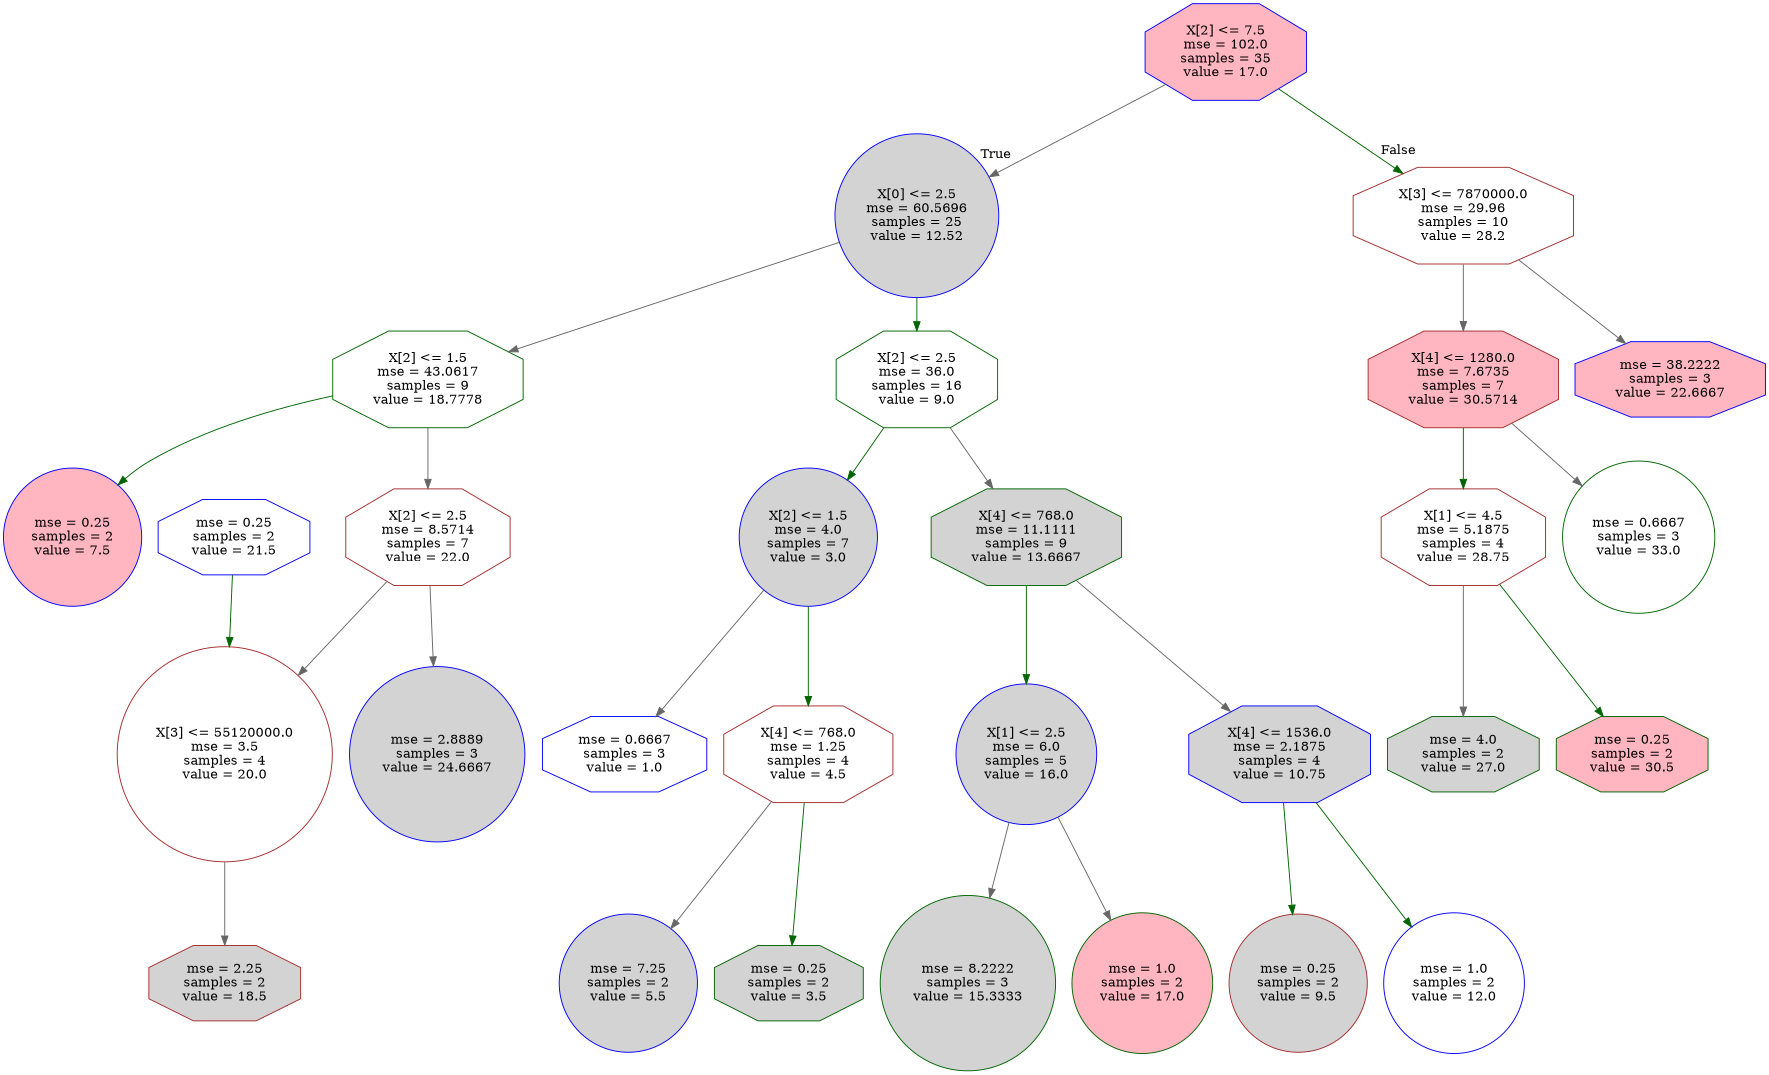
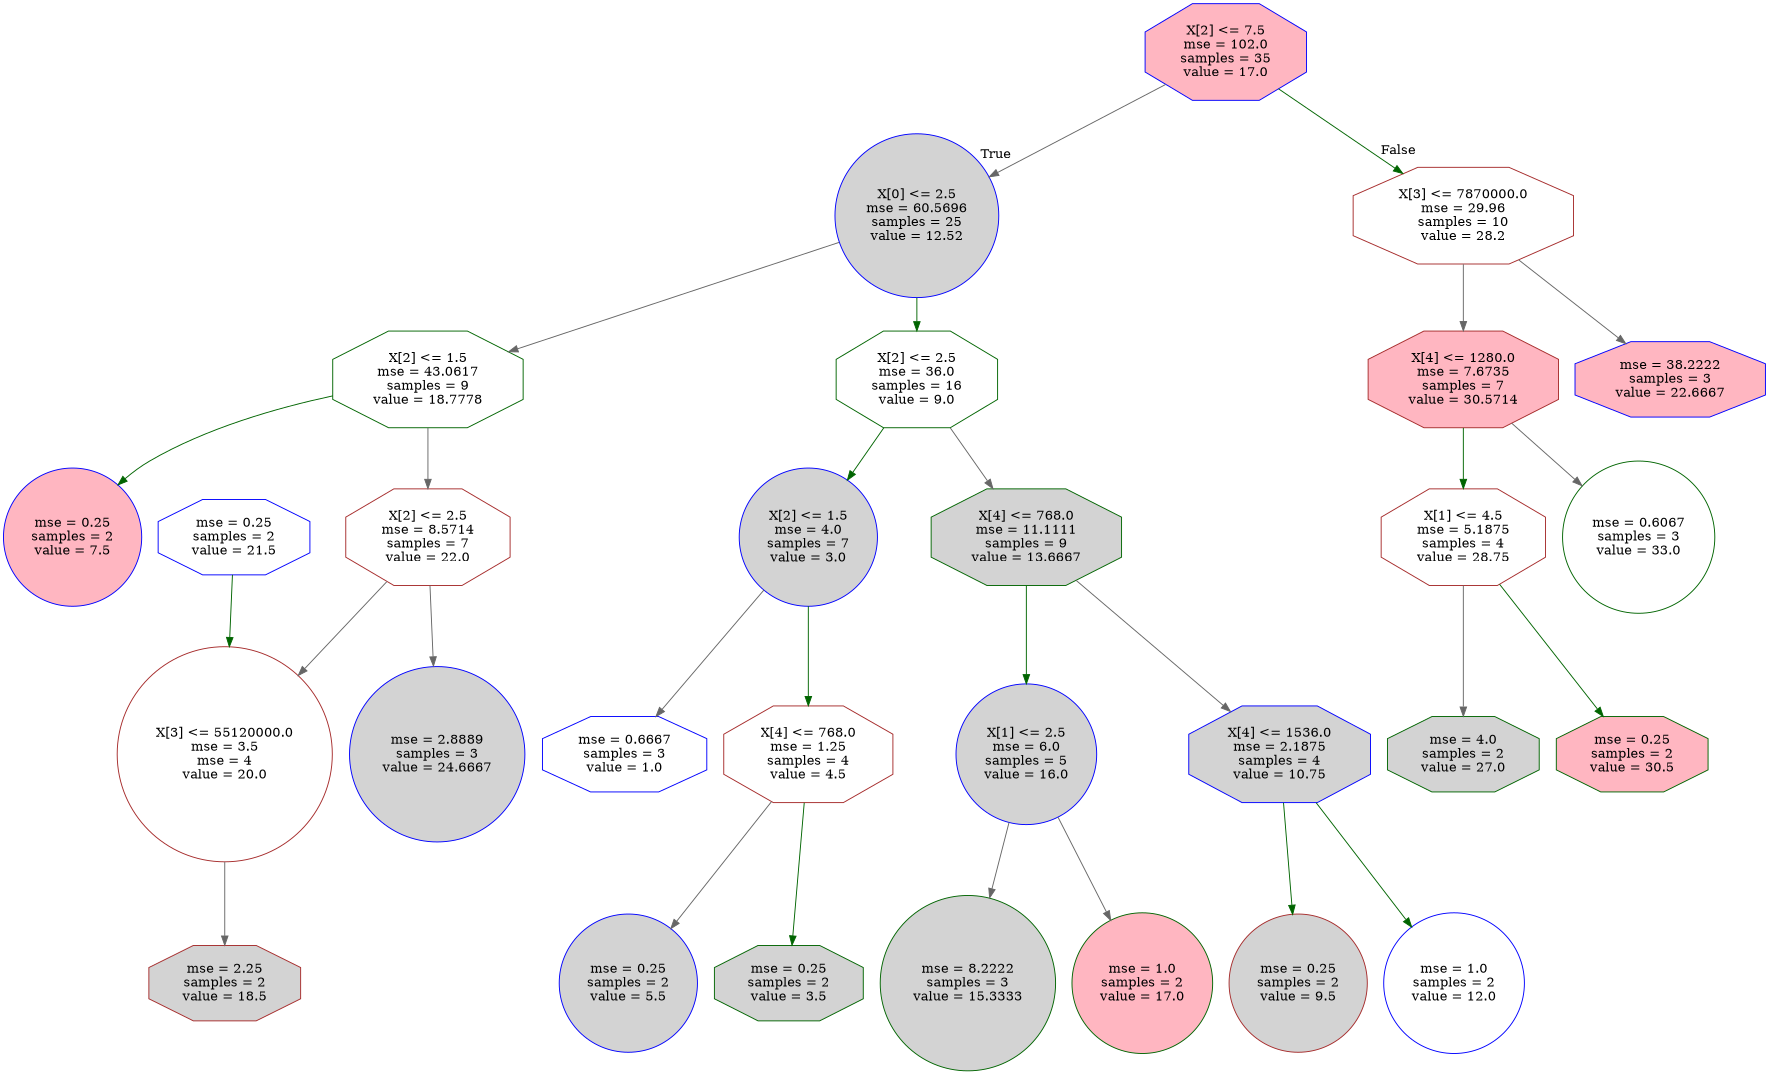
node "mse = 0.6667 samples = 3 value = 33.0": label "mse = 0.6667 samples = 3 value = 33.0" -> "mse = 0.6067 samples = 3 value = 33.0"
node "X[3] <= 55120000.0 mse = 3.5 samples = 4 value = 20.0": label "X[3] <= 55120000.0 mse = 3.5 samples = 4 value = 20.0" -> "X[3] <= 55120000.0 mse = 3.5 mse = 4 value = 20.0"
node "mse = 7.25 samples = 2 value = 5.5": label "mse = 7.25 samples = 2 value = 5.5" -> "mse = 0.25 samples = 2 value = 5.5"
